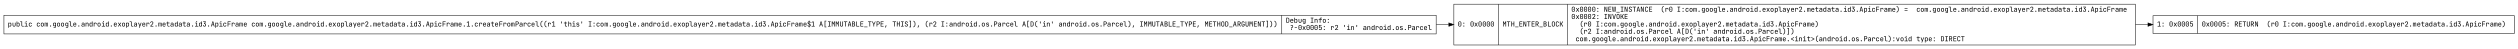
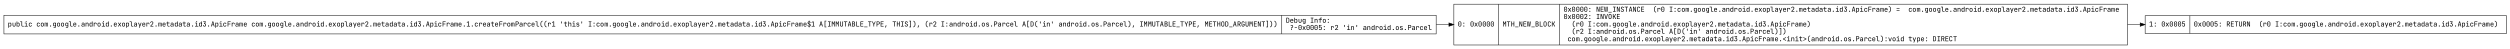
node "0: 0x0000": text "MTH_ENTER_BLOCK" -> "MTH_NEW_BLOCK"
